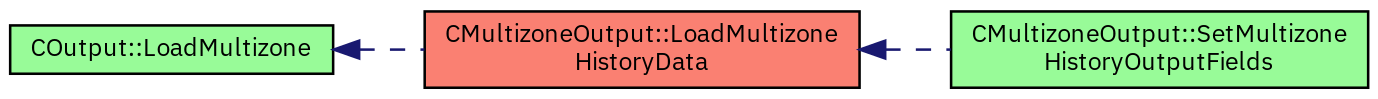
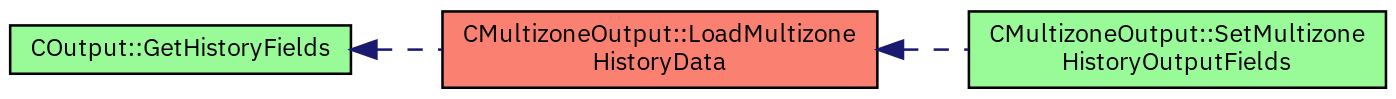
node "COutput::LoadMultizone": label "COutput::LoadMultizone" -> "COutput::GetHistoryFields"
